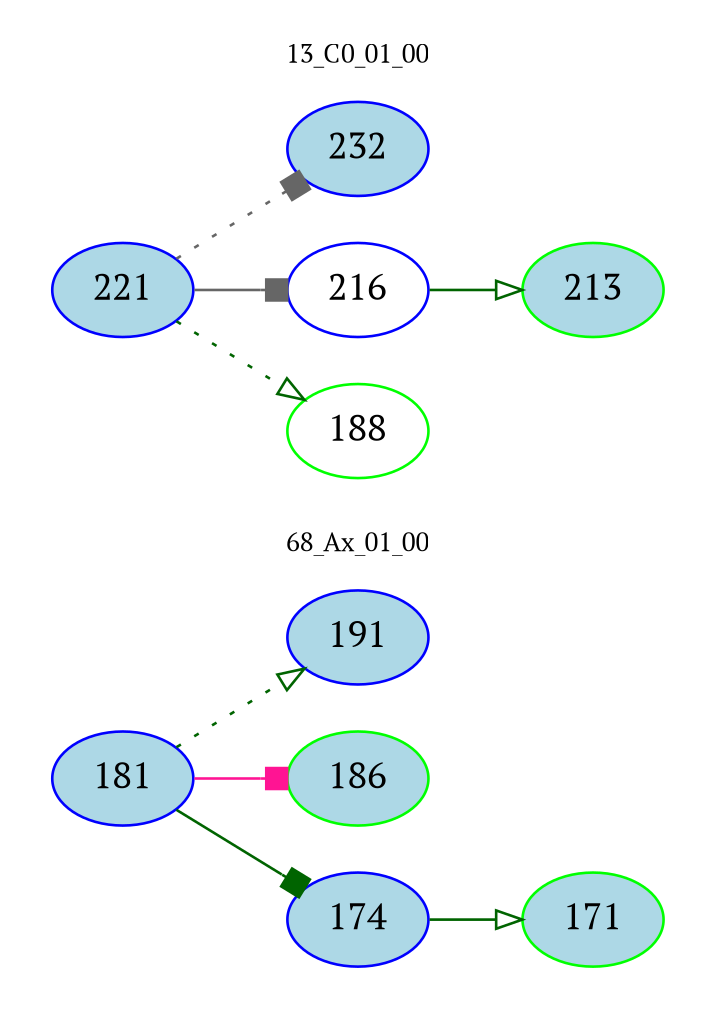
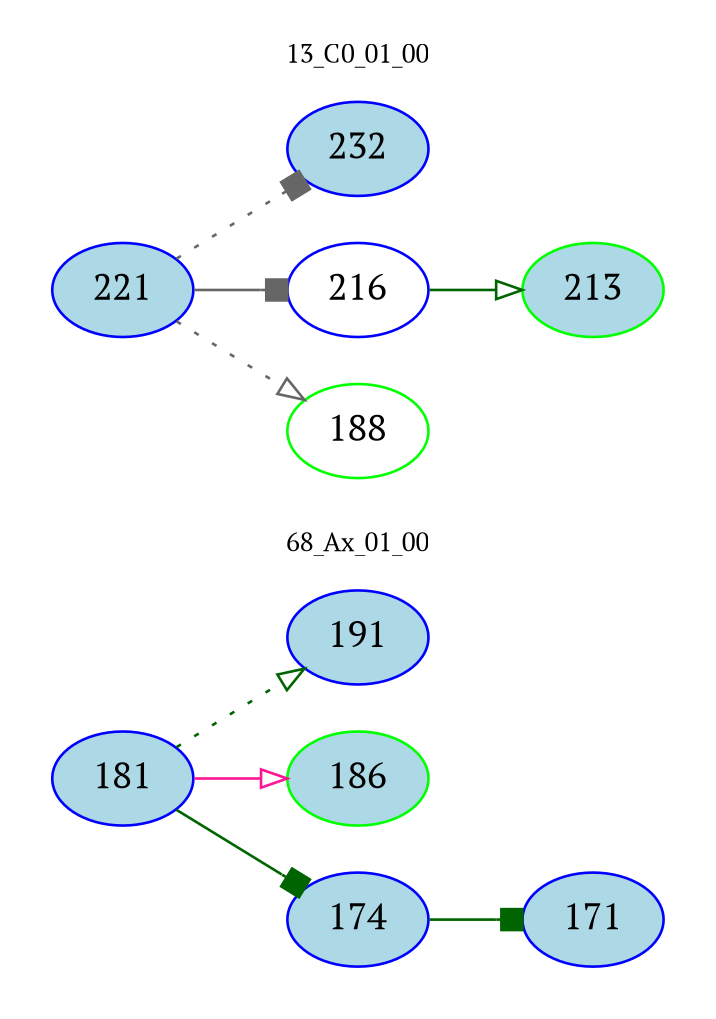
edge "221" -> "188": color darkgreen -> gray40
edge "181" -> "186": arrowhead box -> onormal
edge "174" -> "171": arrowhead onormal -> box
node "171": color green -> blue
